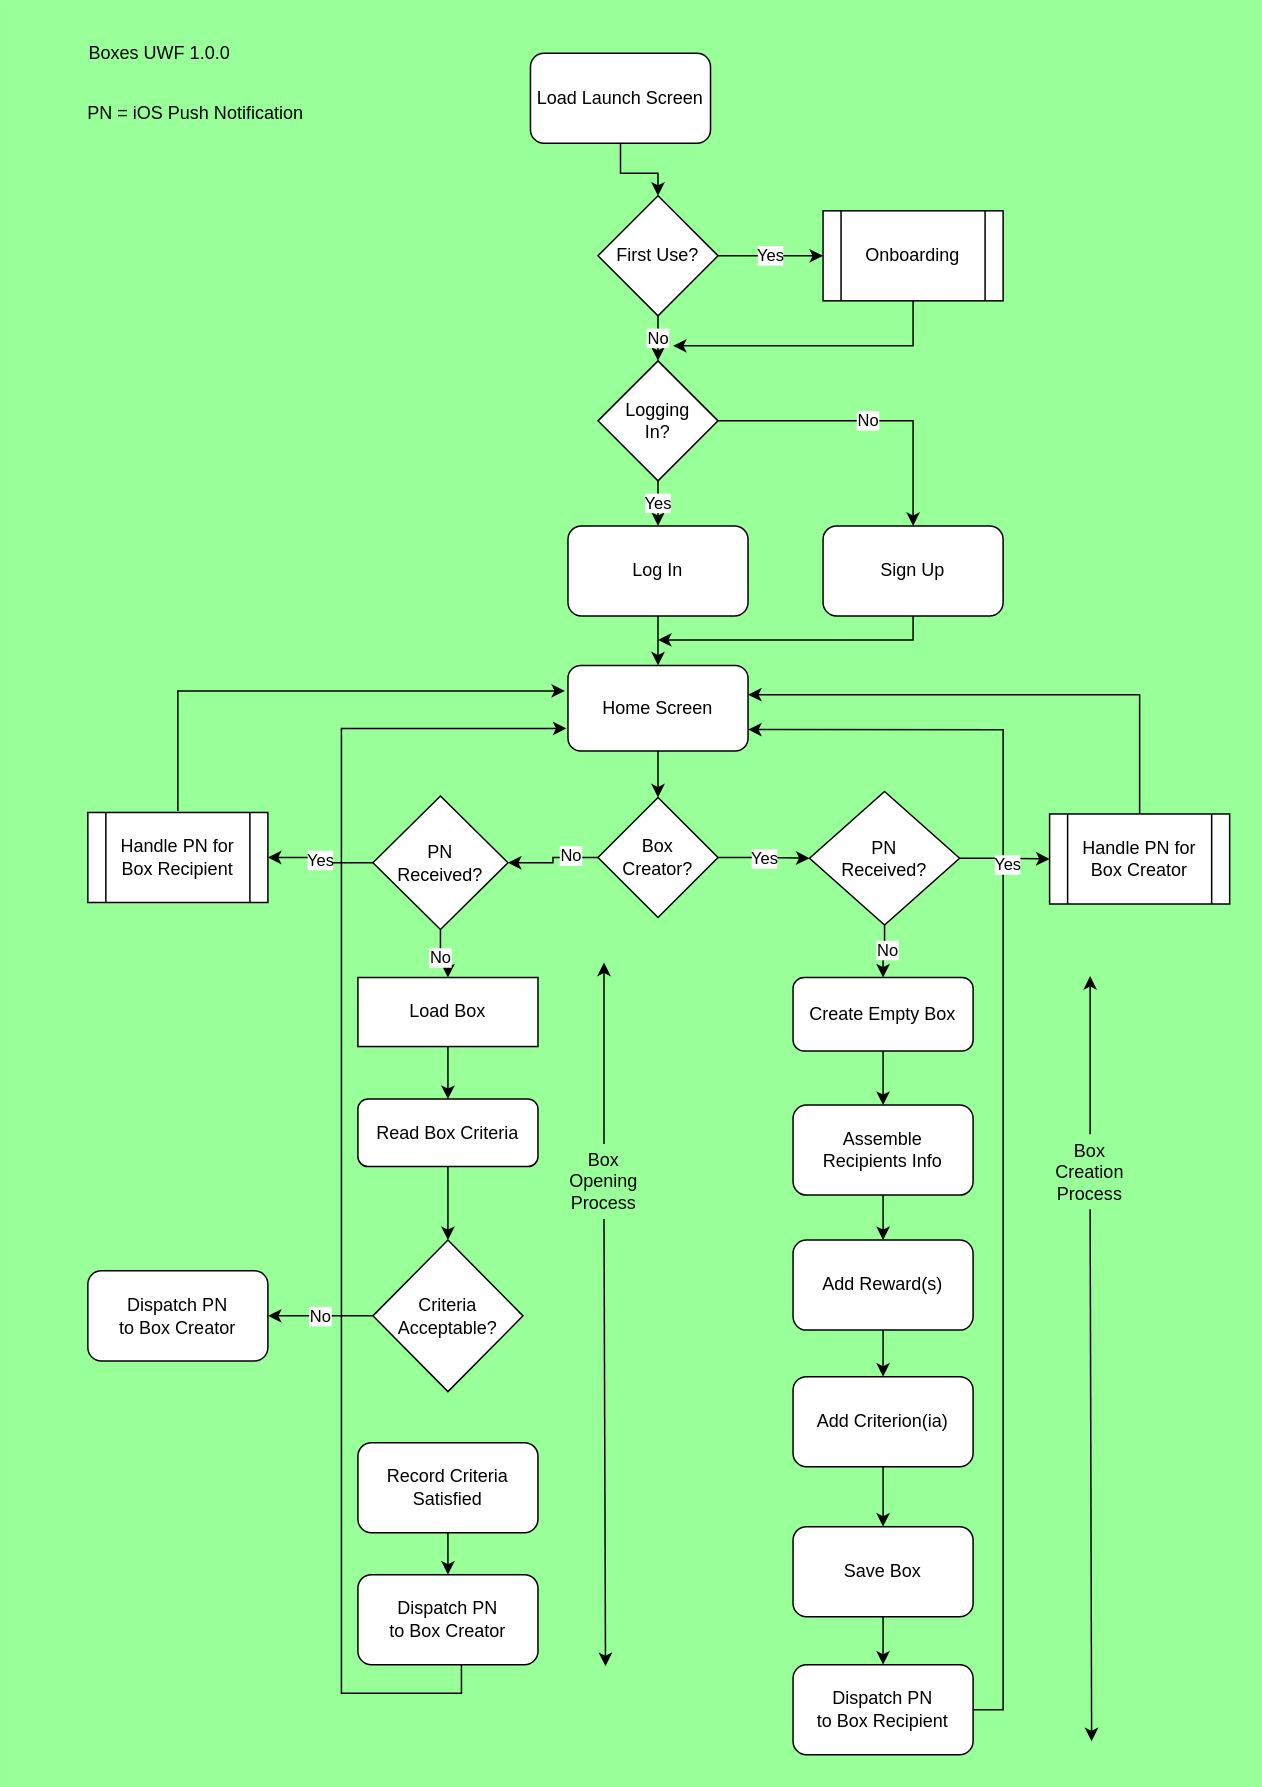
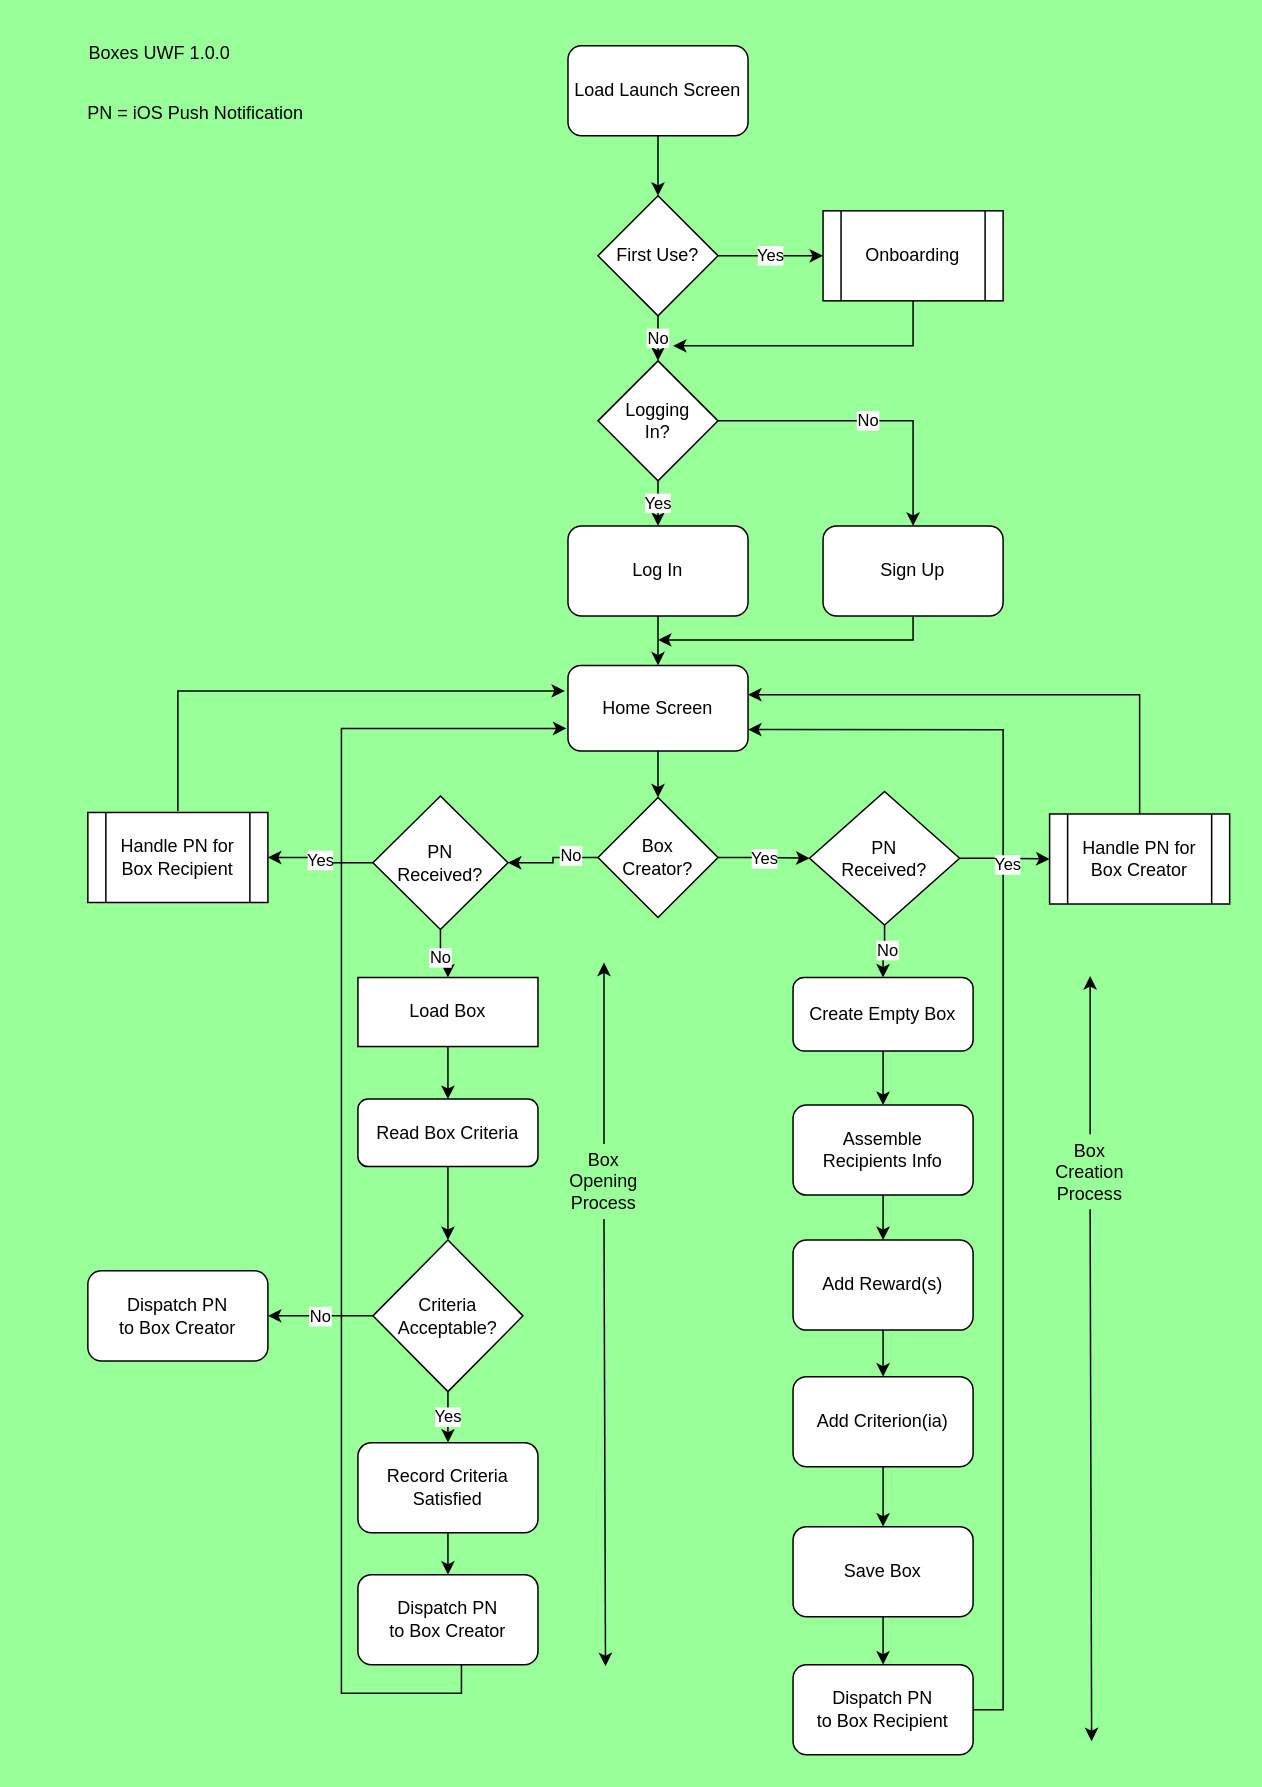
node "Load Launch Screen": moved (620, 98) -> (658, 91)
edge "Criteria Acceptable?" -> "Record Criteria Satisfied": added, label "Yes"
